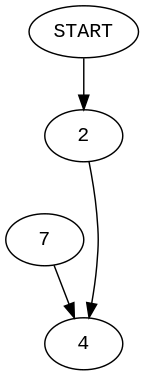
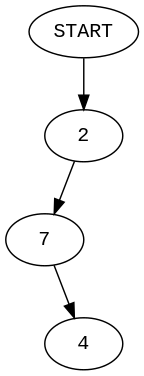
edge "2" -> "4": now "2" -> "7"
